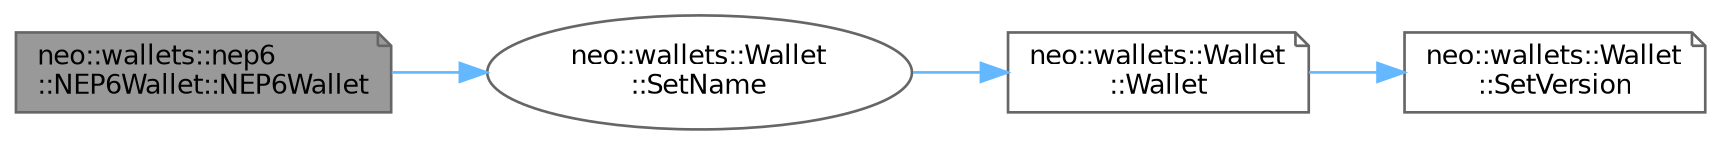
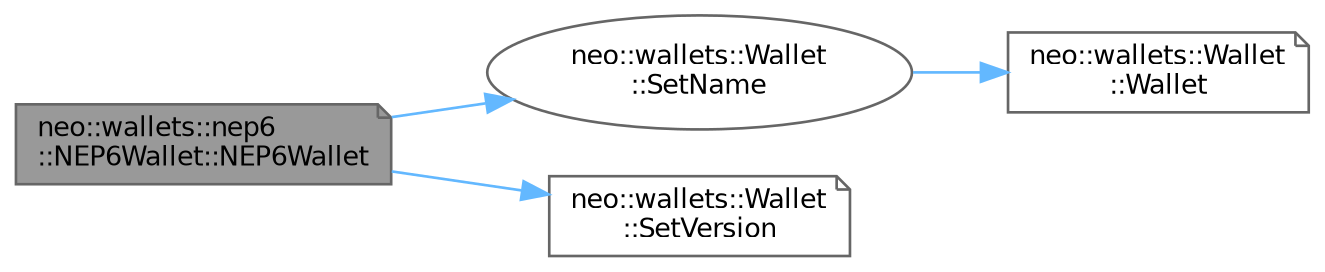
edge "neo::wallets::Wallet ::Wallet" -> "neo::wallets::Wallet ::SetVersion": now "neo::wallets::nep6 ::NEP6Wallet::NEP6Wallet" -> "neo::wallets::Wallet ::SetVersion"
